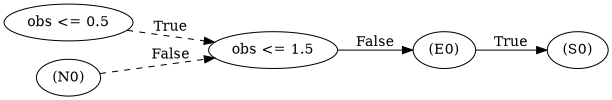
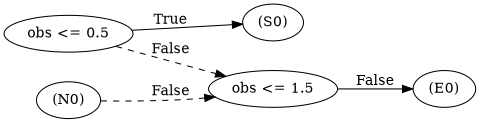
edge "obs <= 0.5" -> "obs <= 1.5": label "True" -> "False"
edge "(E0)" -> "(S0)": now "obs <= 0.5" -> "(S0)"
